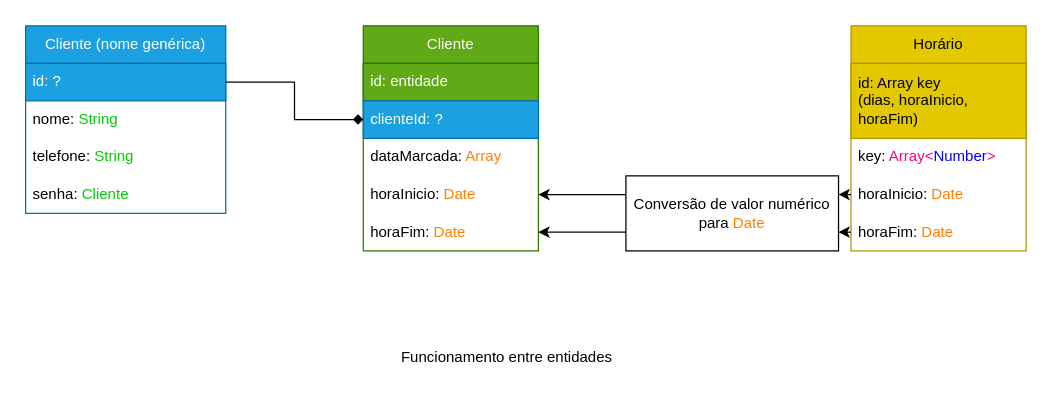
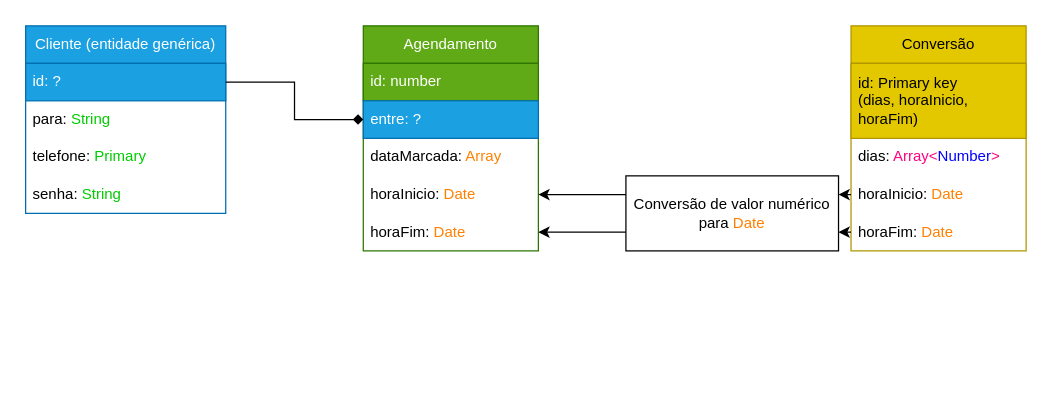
node "Cliente (nome genérica)": label "Cliente (nome genérica)" -> "Cliente (entidade genérica)"
node "Cliente": label "Cliente" -> "Agendamento"
node "Horário": label "Horário" -> "Conversão"
node "id: entidade": label "id: entidade" -> "id: number"
node "id: Array key (dias, horaInicio, horaFim)": label "id: Array key (dias, horaInicio, horaFim)" -> "id: Primary key (dias, horaInicio, horaFim)"
node "nome: String": label "nome: String" -> "para: String"
node "clienteId: ?": label "clienteId: ?" -> "entre: ?"
node "telefone: String": label "telefone: String" -> "telefone: Primary"
node "key: Array<Number>": label "key: Array<Number>" -> "dias: Array<Number>"
node "senha: Cliente": label "senha: Cliente" -> "senha: String"
node "Funcionamento entre entidades": removed
